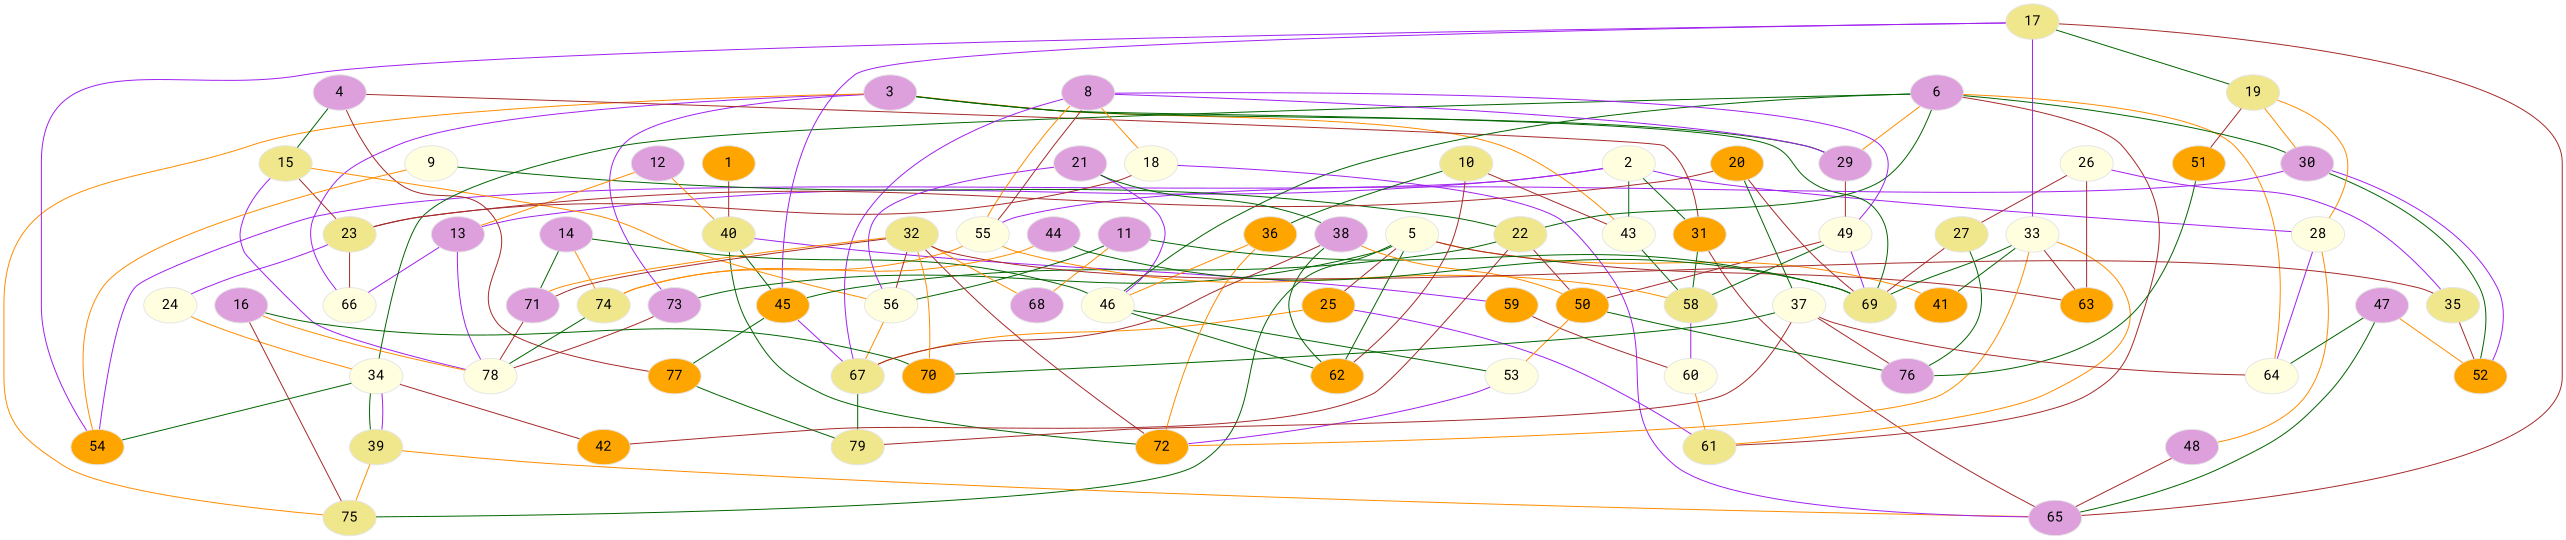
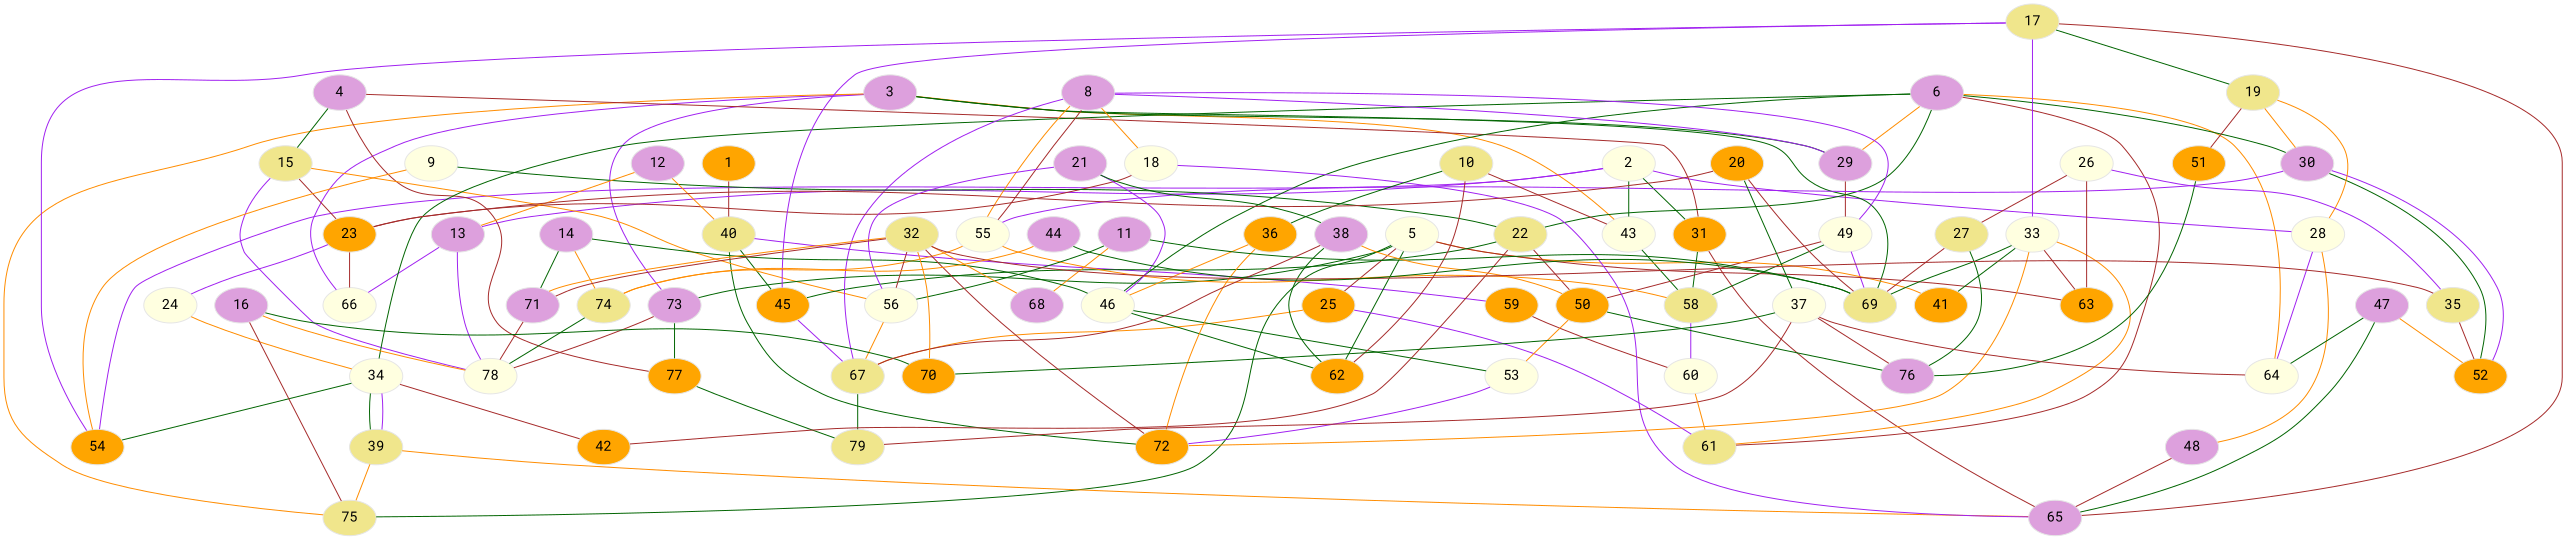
node "23": fillcolor khaki -> orange
edge "45" -- "77": now "73" -- "77"
